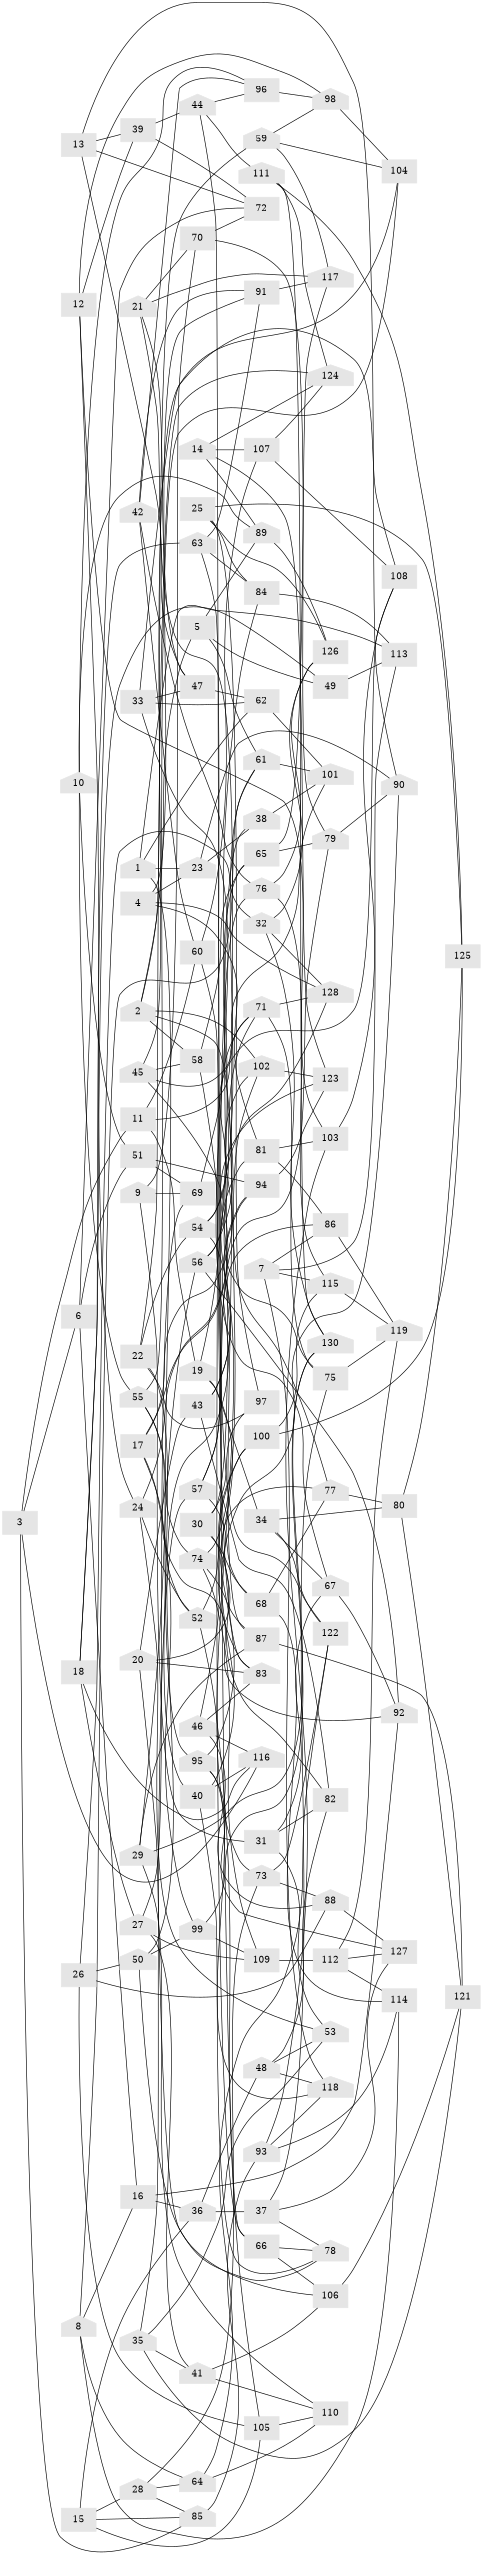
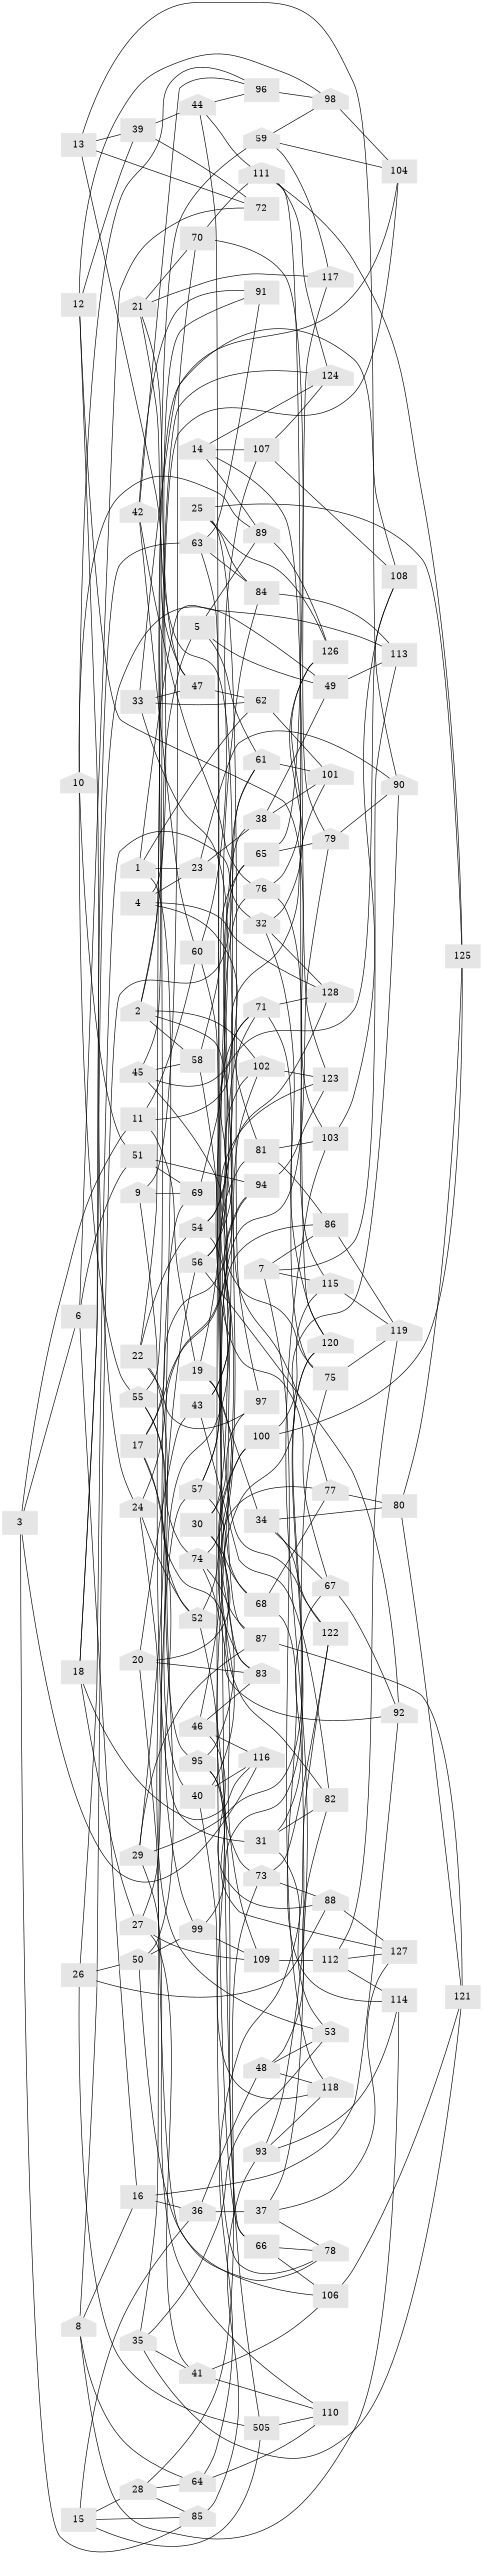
edge "72" -- "70": now "111" -- "70"
edge "117" -- "91": removed
edge "49" -- "38": added
node "130": label "130" -> "120"
node "105": label "105" -> "505"
